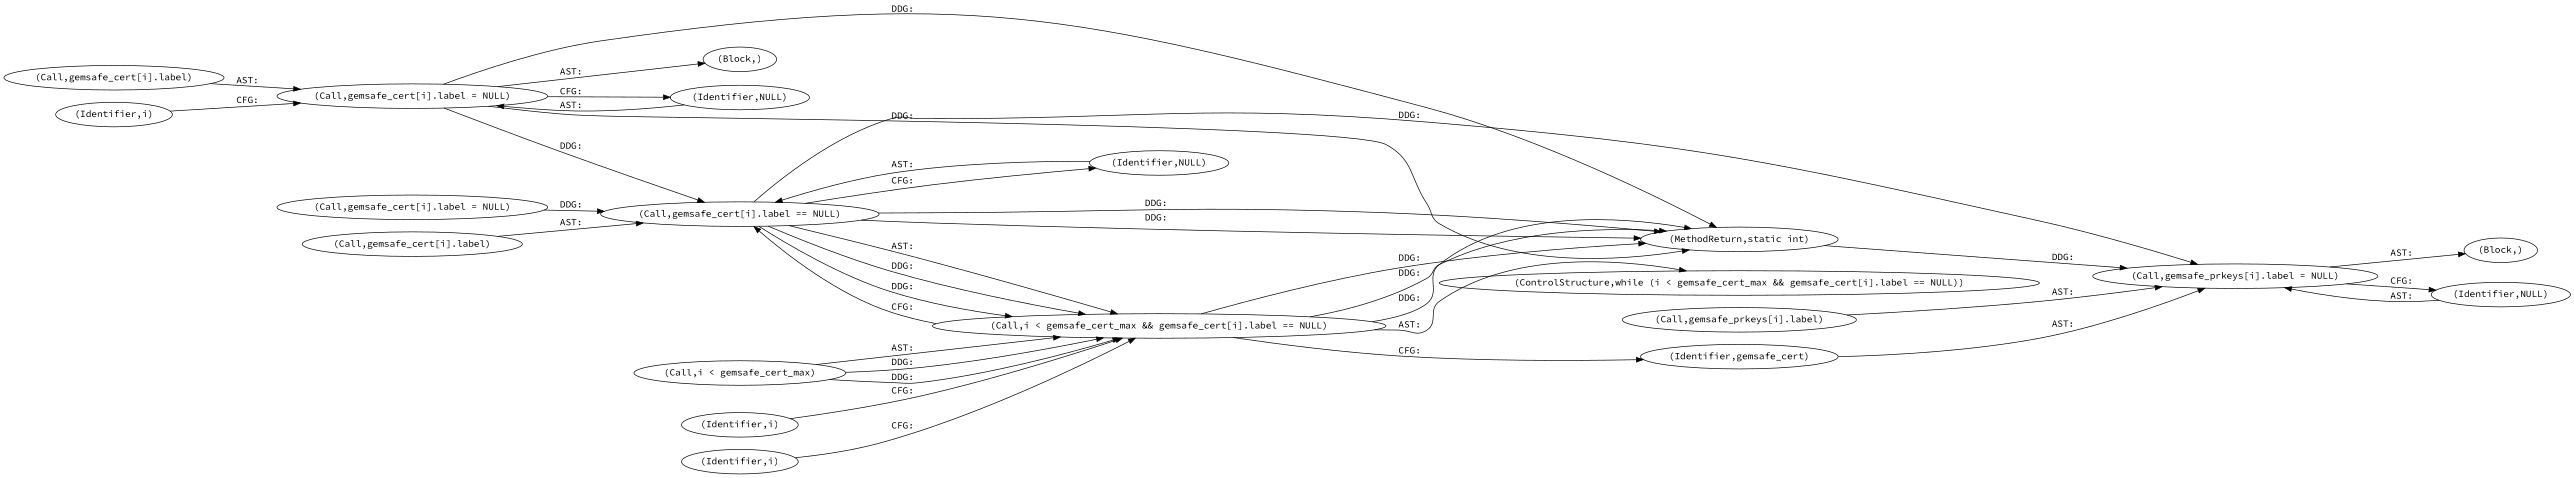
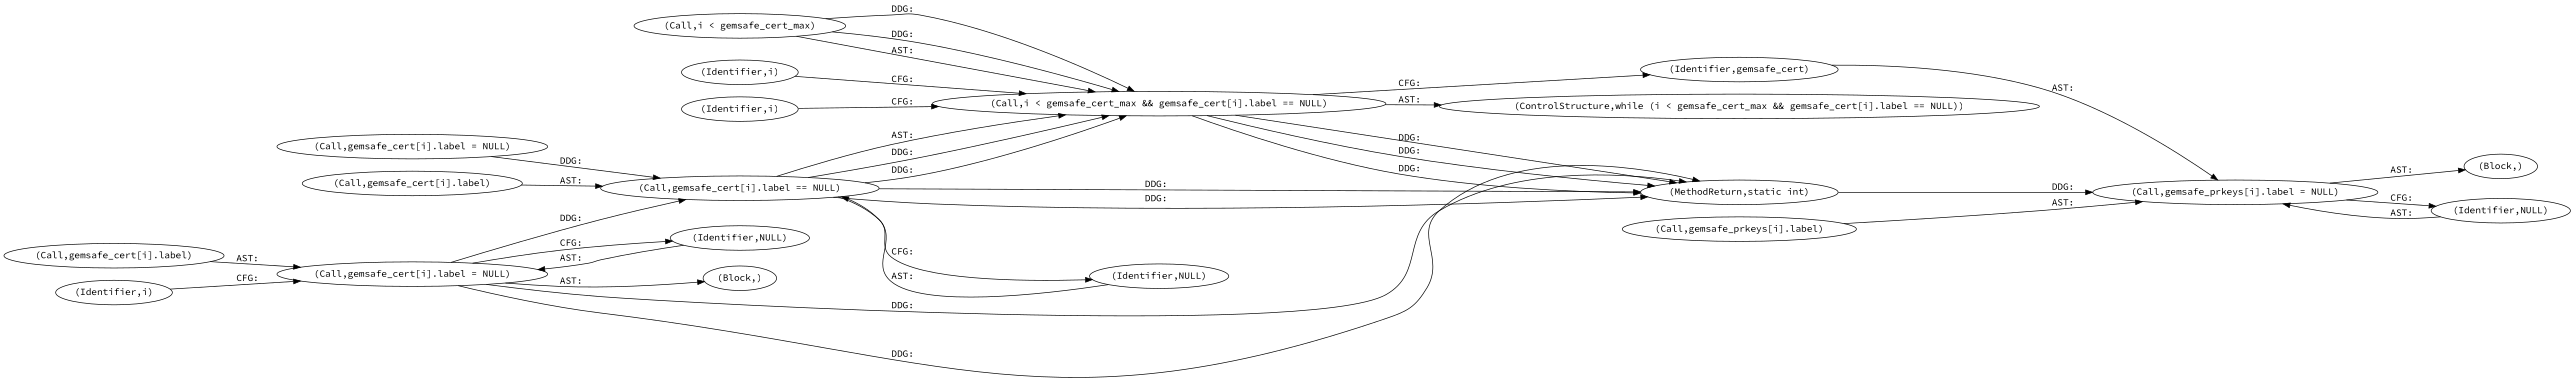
edge "(Call,gemsafe_cert[i].label == NULL)" -> "(Call,gemsafe_prkeys[i].label = NULL)": removed, label "DDG:"
edge "(Call,i < gemsafe_cert_max && gemsafe_cert[i].label == NULL)" -> "(Call,gemsafe_cert[i].label == NULL)": removed, label "CFG:"
